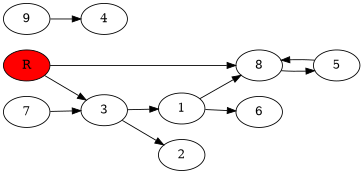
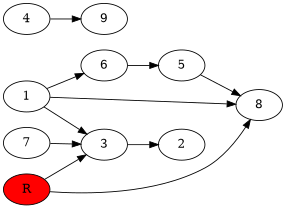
edge "9" -> "4": reversed
edge "8" -> "5": now "6" -> "5"
edge "3" -> "1": reversed
